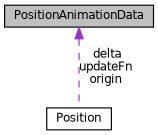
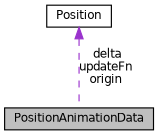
edge "Position" -> "PositionAnimationData": reversed
